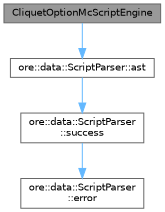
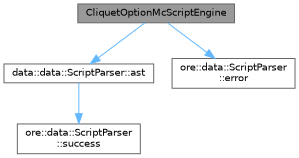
node "ore::data::ScriptParser::ast": label "ore::data::ScriptParser::ast" -> "data::data::ScriptParser::ast"
edge "ore::data::ScriptParser ::success" -> "ore::data::ScriptParser ::error": now "CliquetOptionMcScriptEngine" -> "ore::data::ScriptParser ::error"
